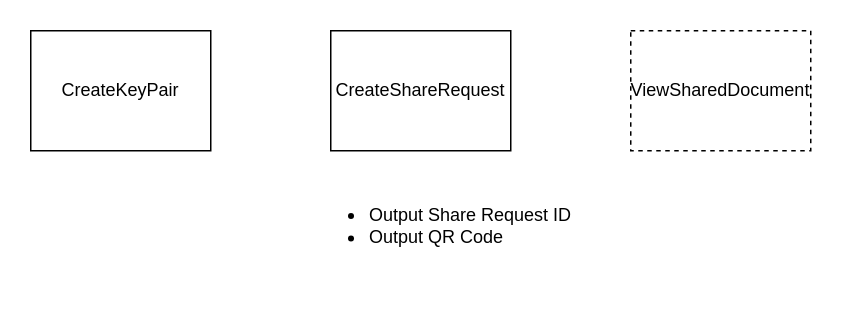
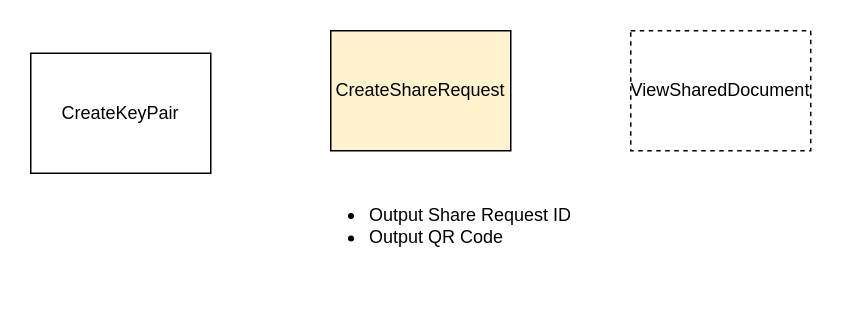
node "CreateKeyPair": moved (121, 91) -> (121, 113)
node "CreateShareRequest": fillcolor #ffffff -> #fff2cc
